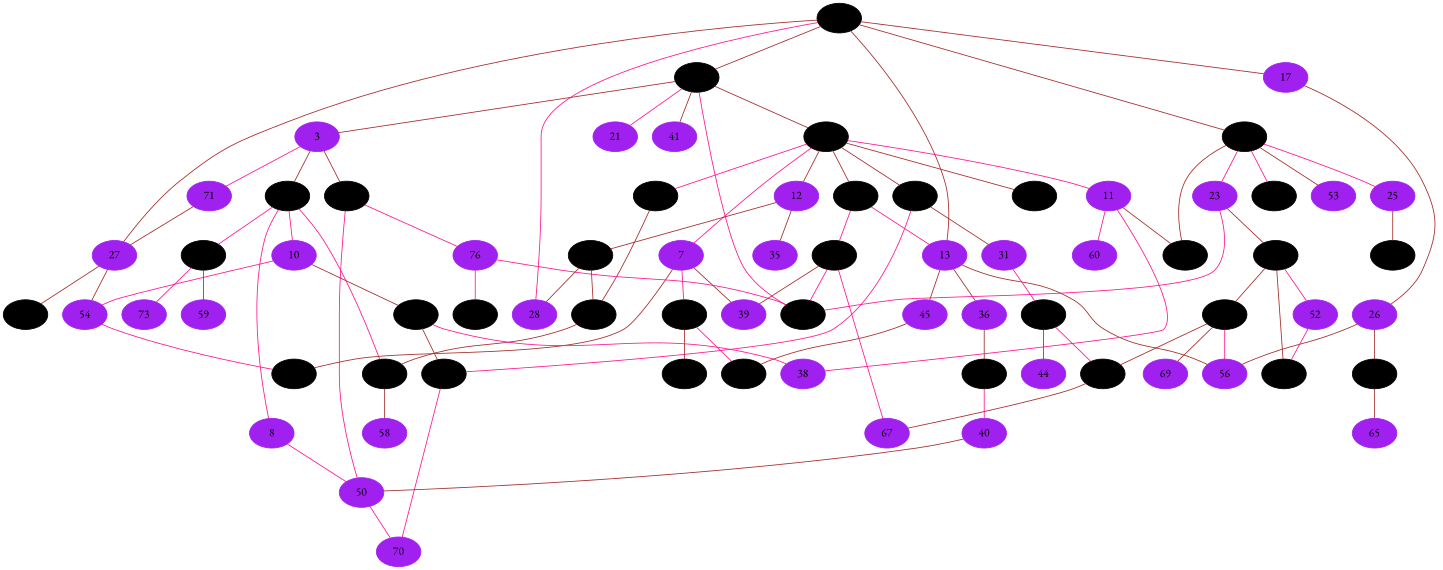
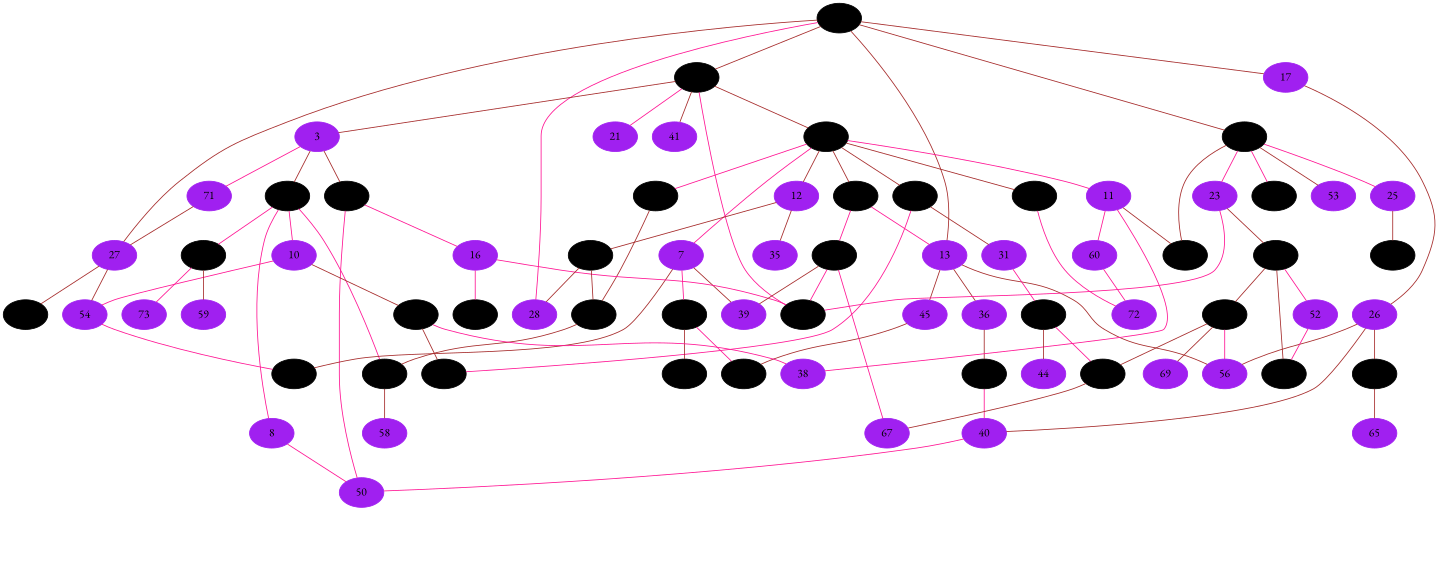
node "76": label "76" -> "16"
node "72": added
edge "26" -- "40": added
edge "40" -- "50": color brown -> deeppink
node "70": removed
